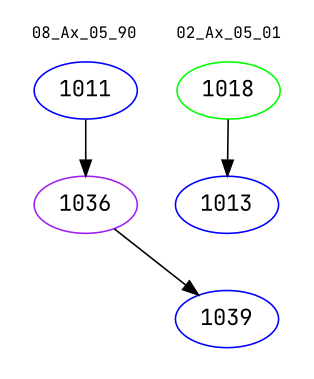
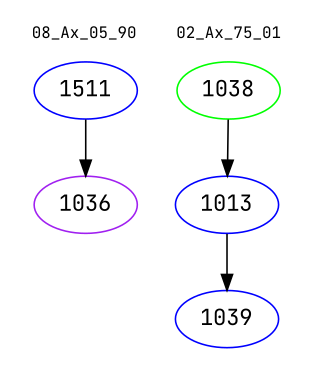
cluster "02_Ax_05_01": label "02_Ax_05_01" -> "02_Ax_75_01"
node "1011": label "1011" -> "1511"
node "1018": label "1018" -> "1038"
edge "1036" -> "1039": now "1013" -> "1039"
